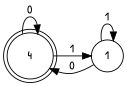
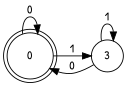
node "4": label "4" -> "0"
node "1": label "1" -> "3"
